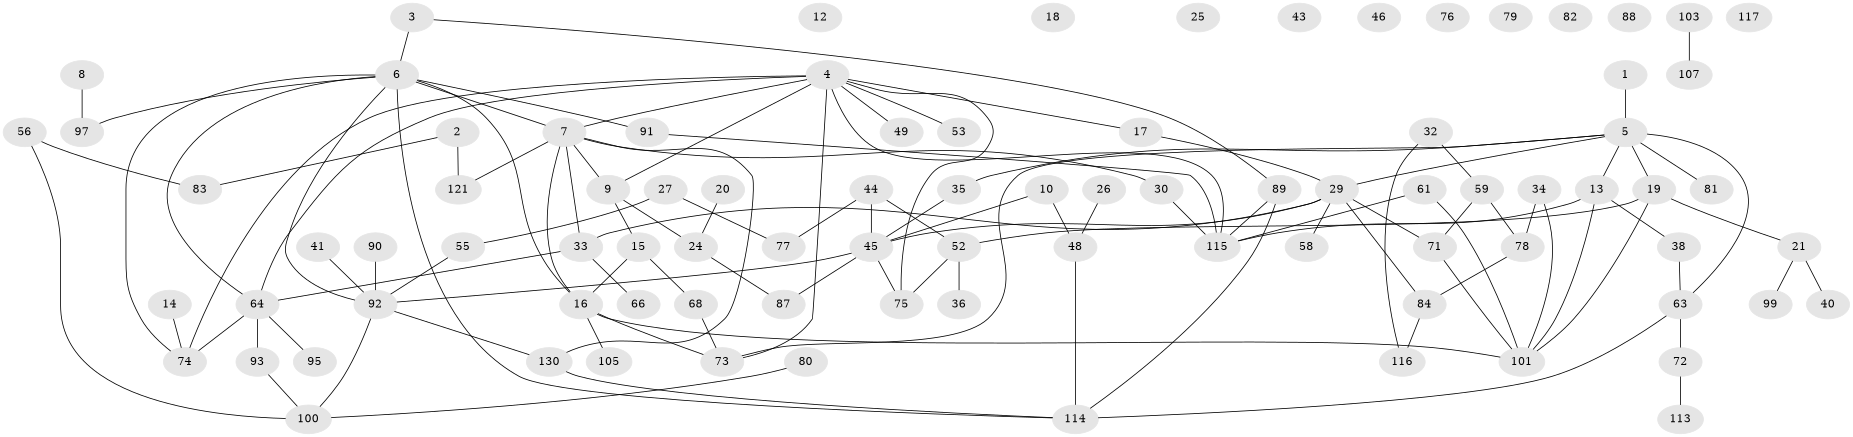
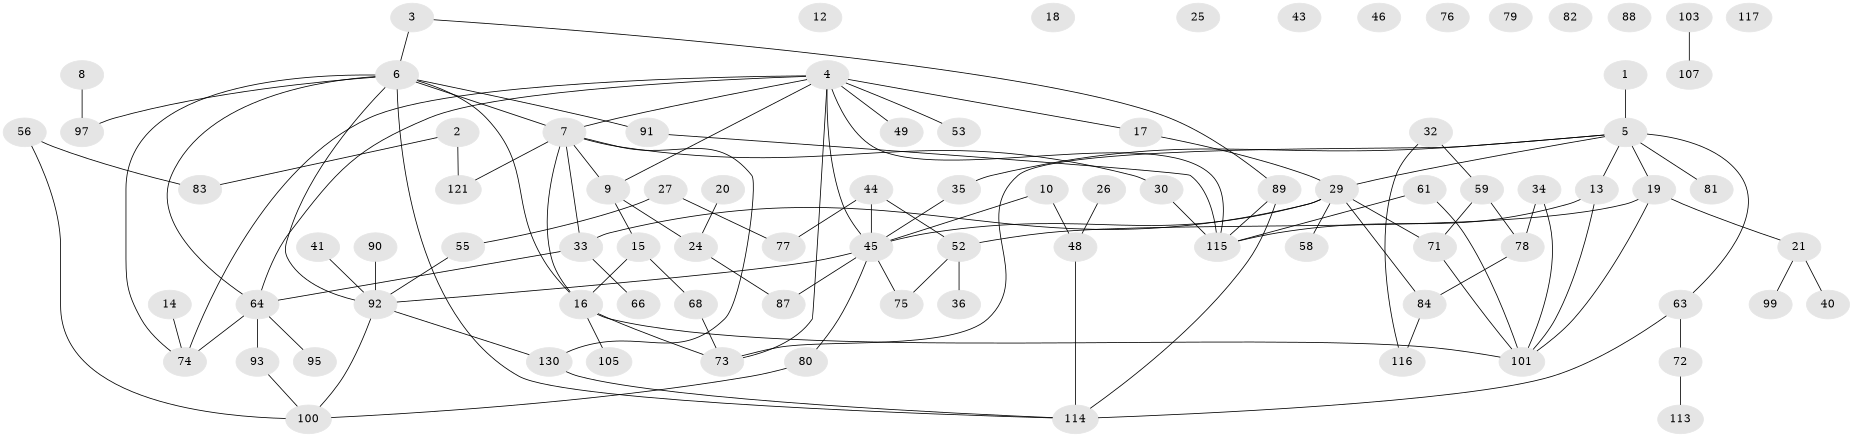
edge "4" -- "75": now "4" -- "45"
node "38": removed
edge "45" -- "80": added
